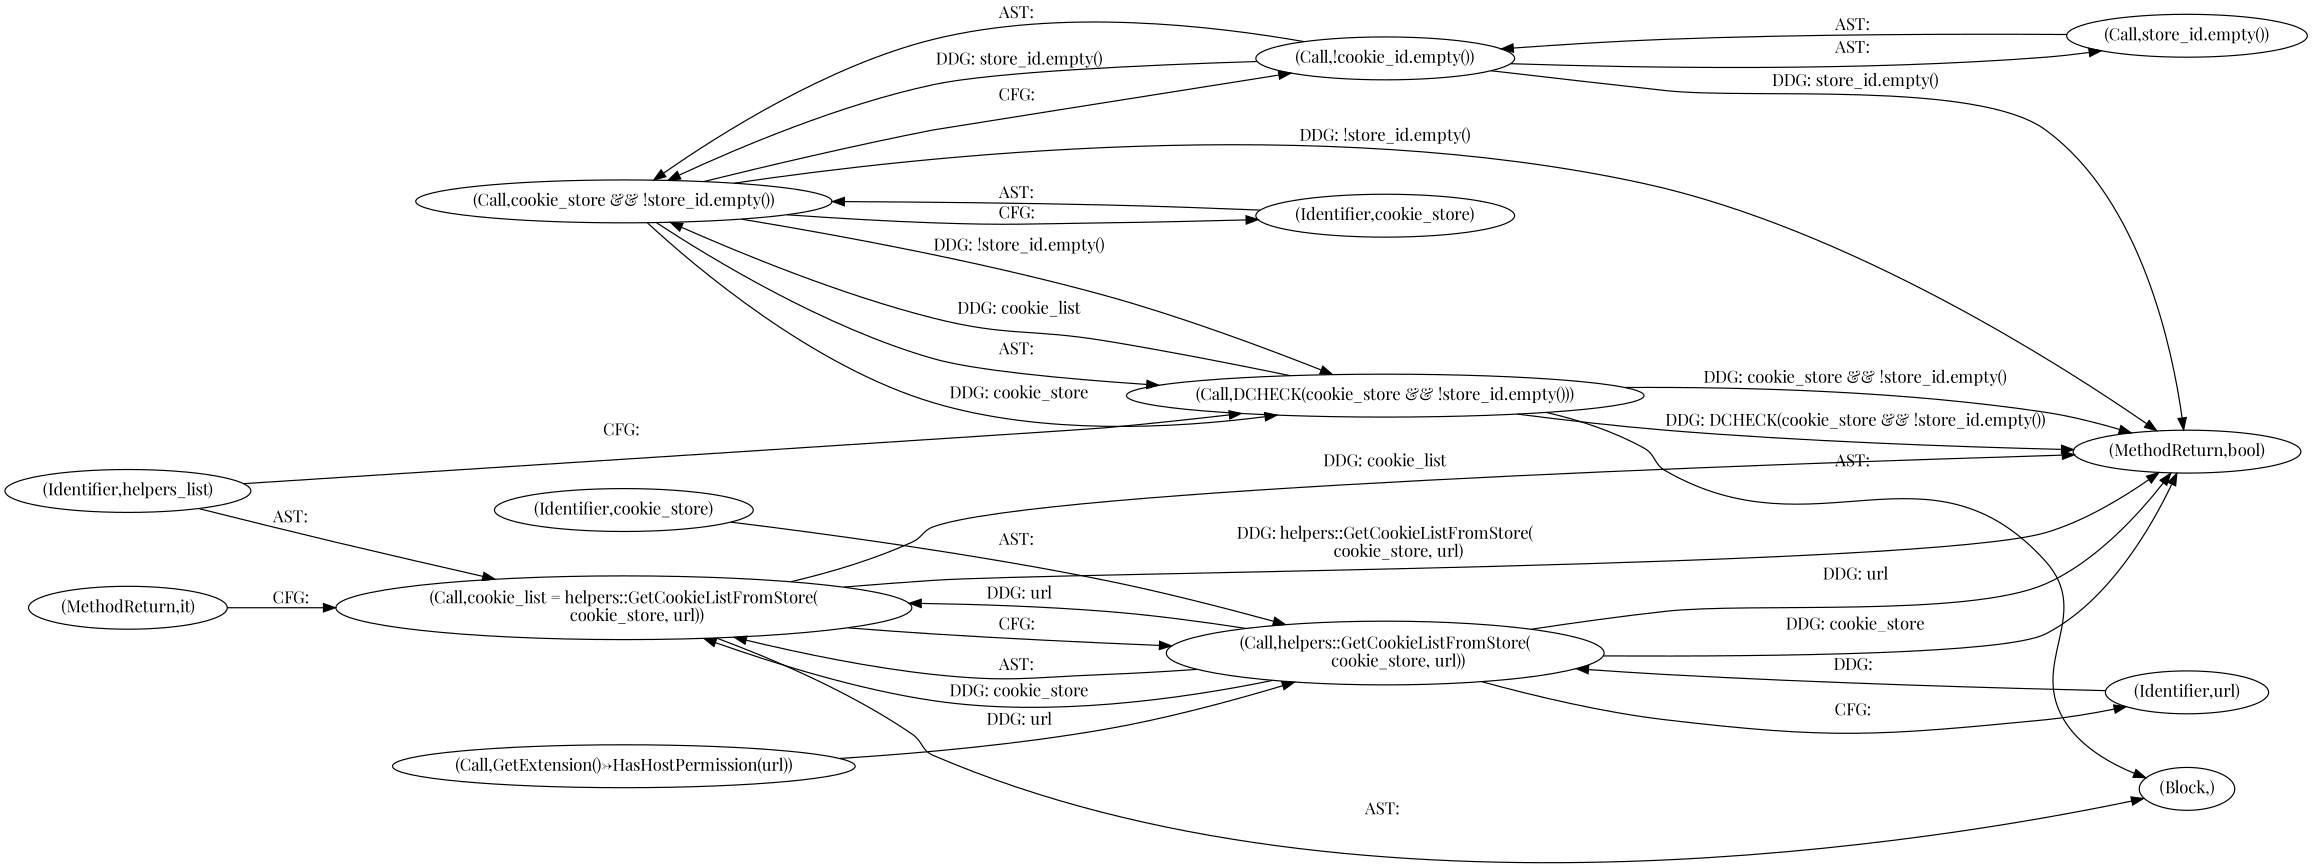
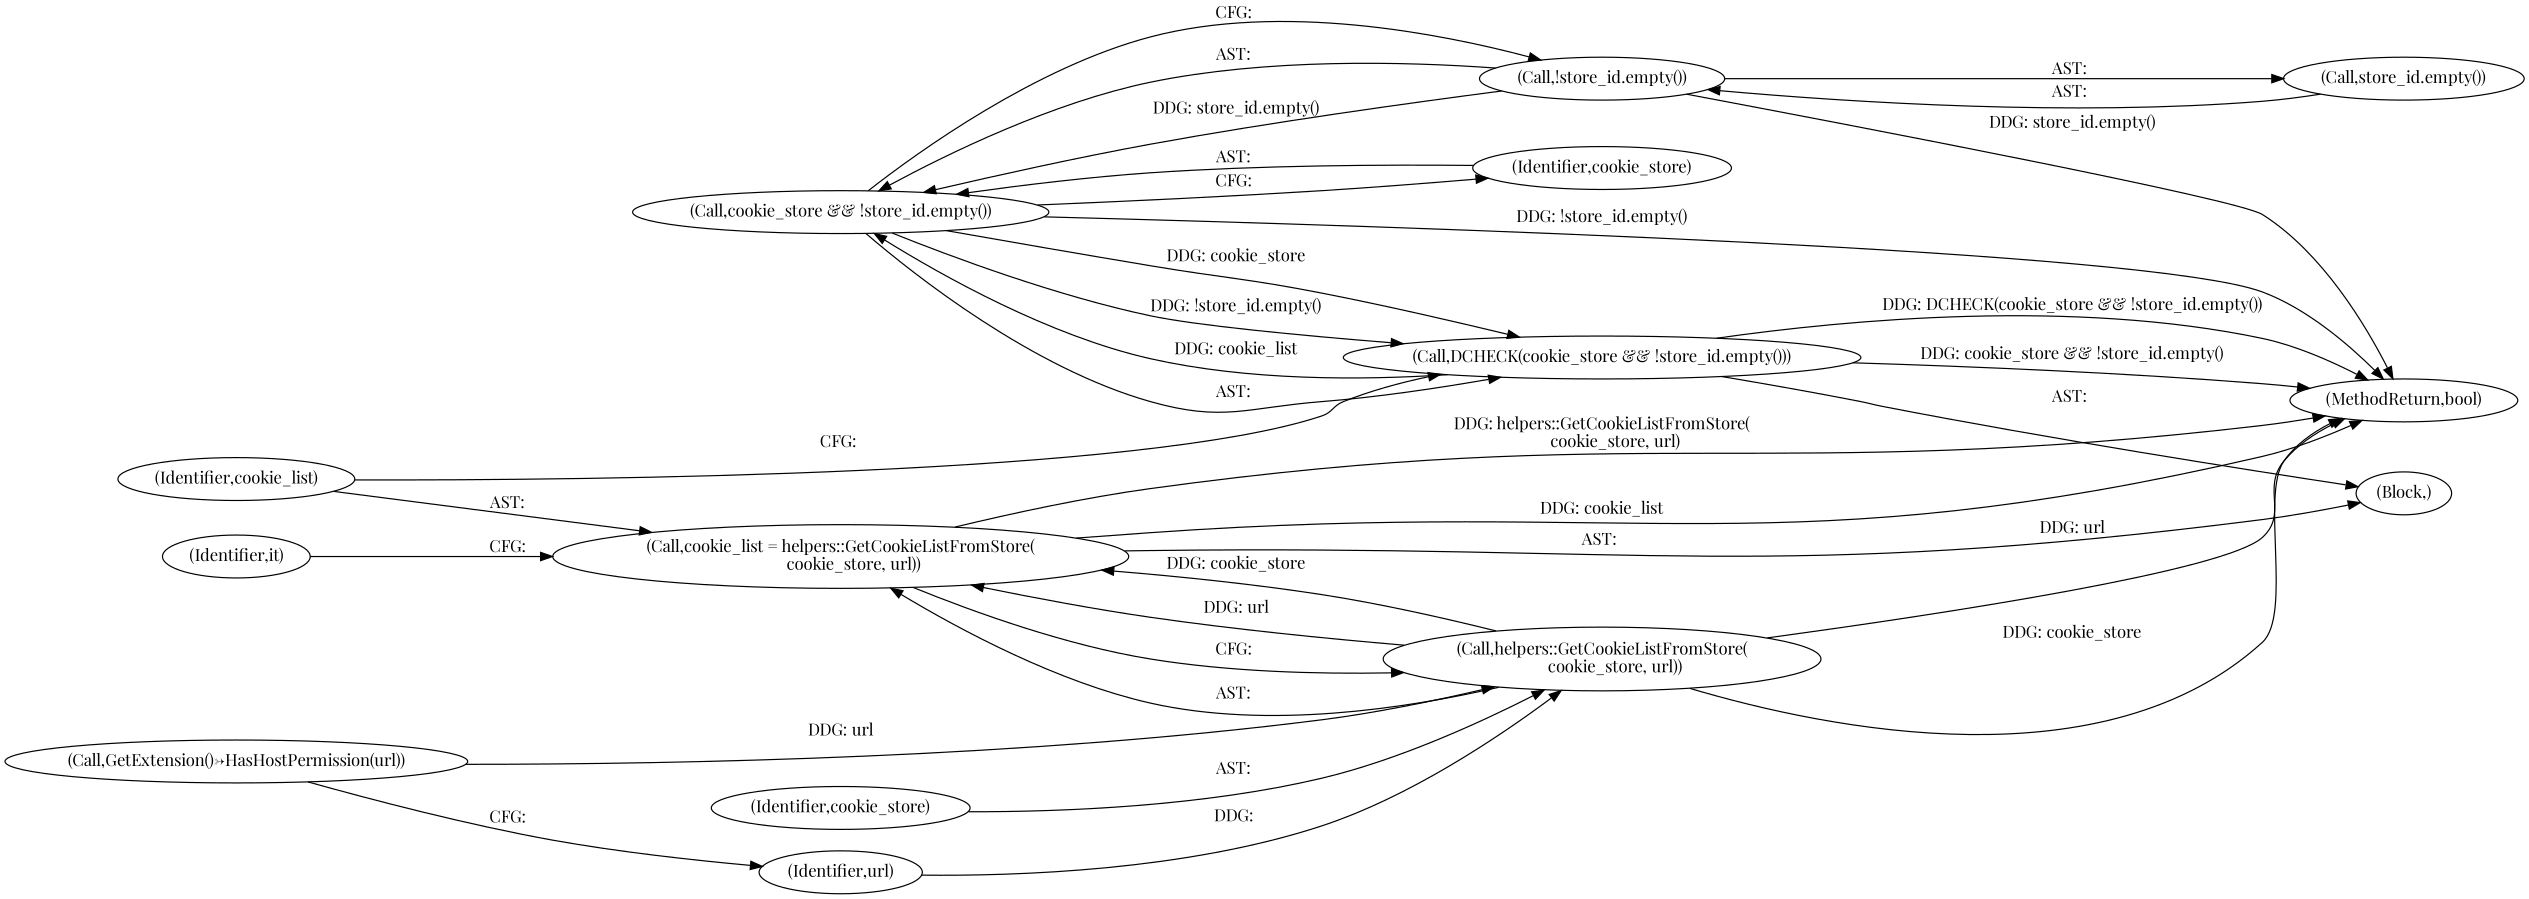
node "(Call,!cookie_id.empty())": label "(Call,!cookie_id.empty())" -> "(Call,!store_id.empty())"
node "(Identifier,helpers_list)": label "(Identifier,helpers_list)" -> "(Identifier,cookie_list)"
node "(MethodReturn,it)": label "(MethodReturn,it)" -> "(Identifier,it)"
edge "(Call,helpers::GetCookieListFromStore( cookie_store, url))" -> "(Identifier,url)": now "(Call,GetExtension()->HasHostPermission(url))" -> "(Identifier,url)"
